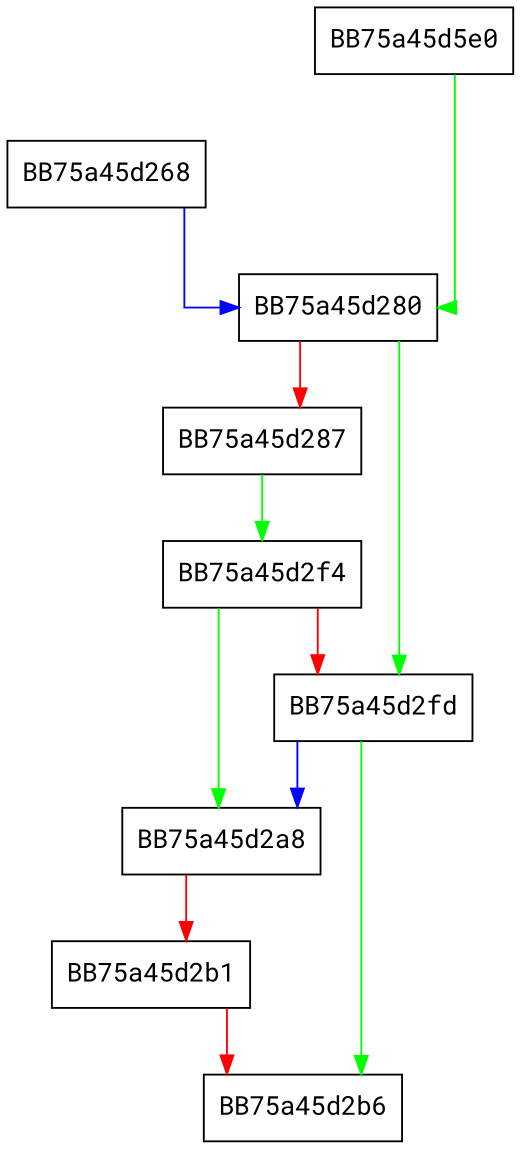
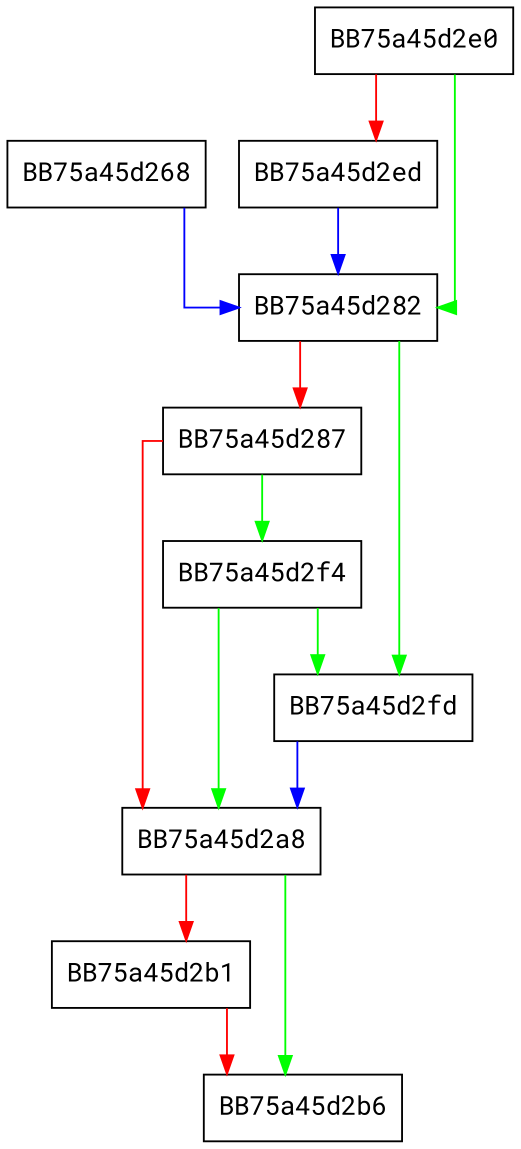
node "BB75a45d5e0": label "BB75a45d5e0" -> "BB75a45d2e0"
node "BB75a45d2ed": added
node "BB75a45d280": label "BB75a45d280" -> "BB75a45d282"
edge "BB75a45d287" -> "BB75a45d2a8": added
edge "BB75a45d2f4" -> "BB75a45d2fd": color red -> green
edge "BB75a45d2fd" -> "BB75a45d2b6": now "BB75a45d2a8" -> "BB75a45d2b6"
